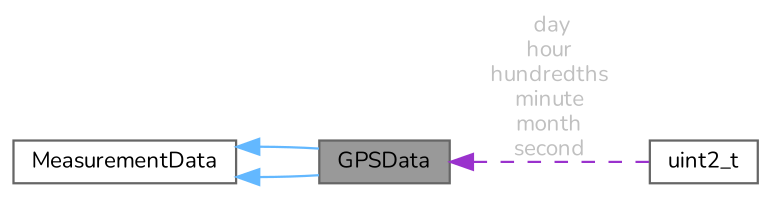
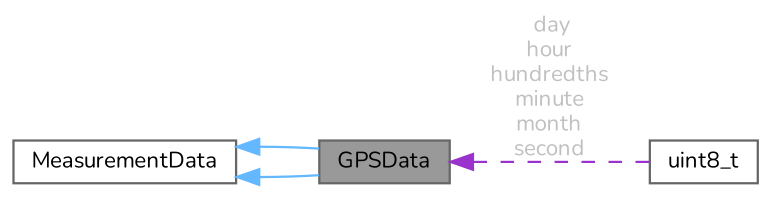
node "uint2_t": label "uint2_t" -> "uint8_t"
